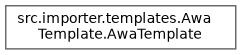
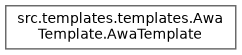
node "src.importer.templates.Awa Template.AwaTemplate": label "src.importer.templates.Awa Template.AwaTemplate" -> "src.templates.templates.Awa Template.AwaTemplate"
